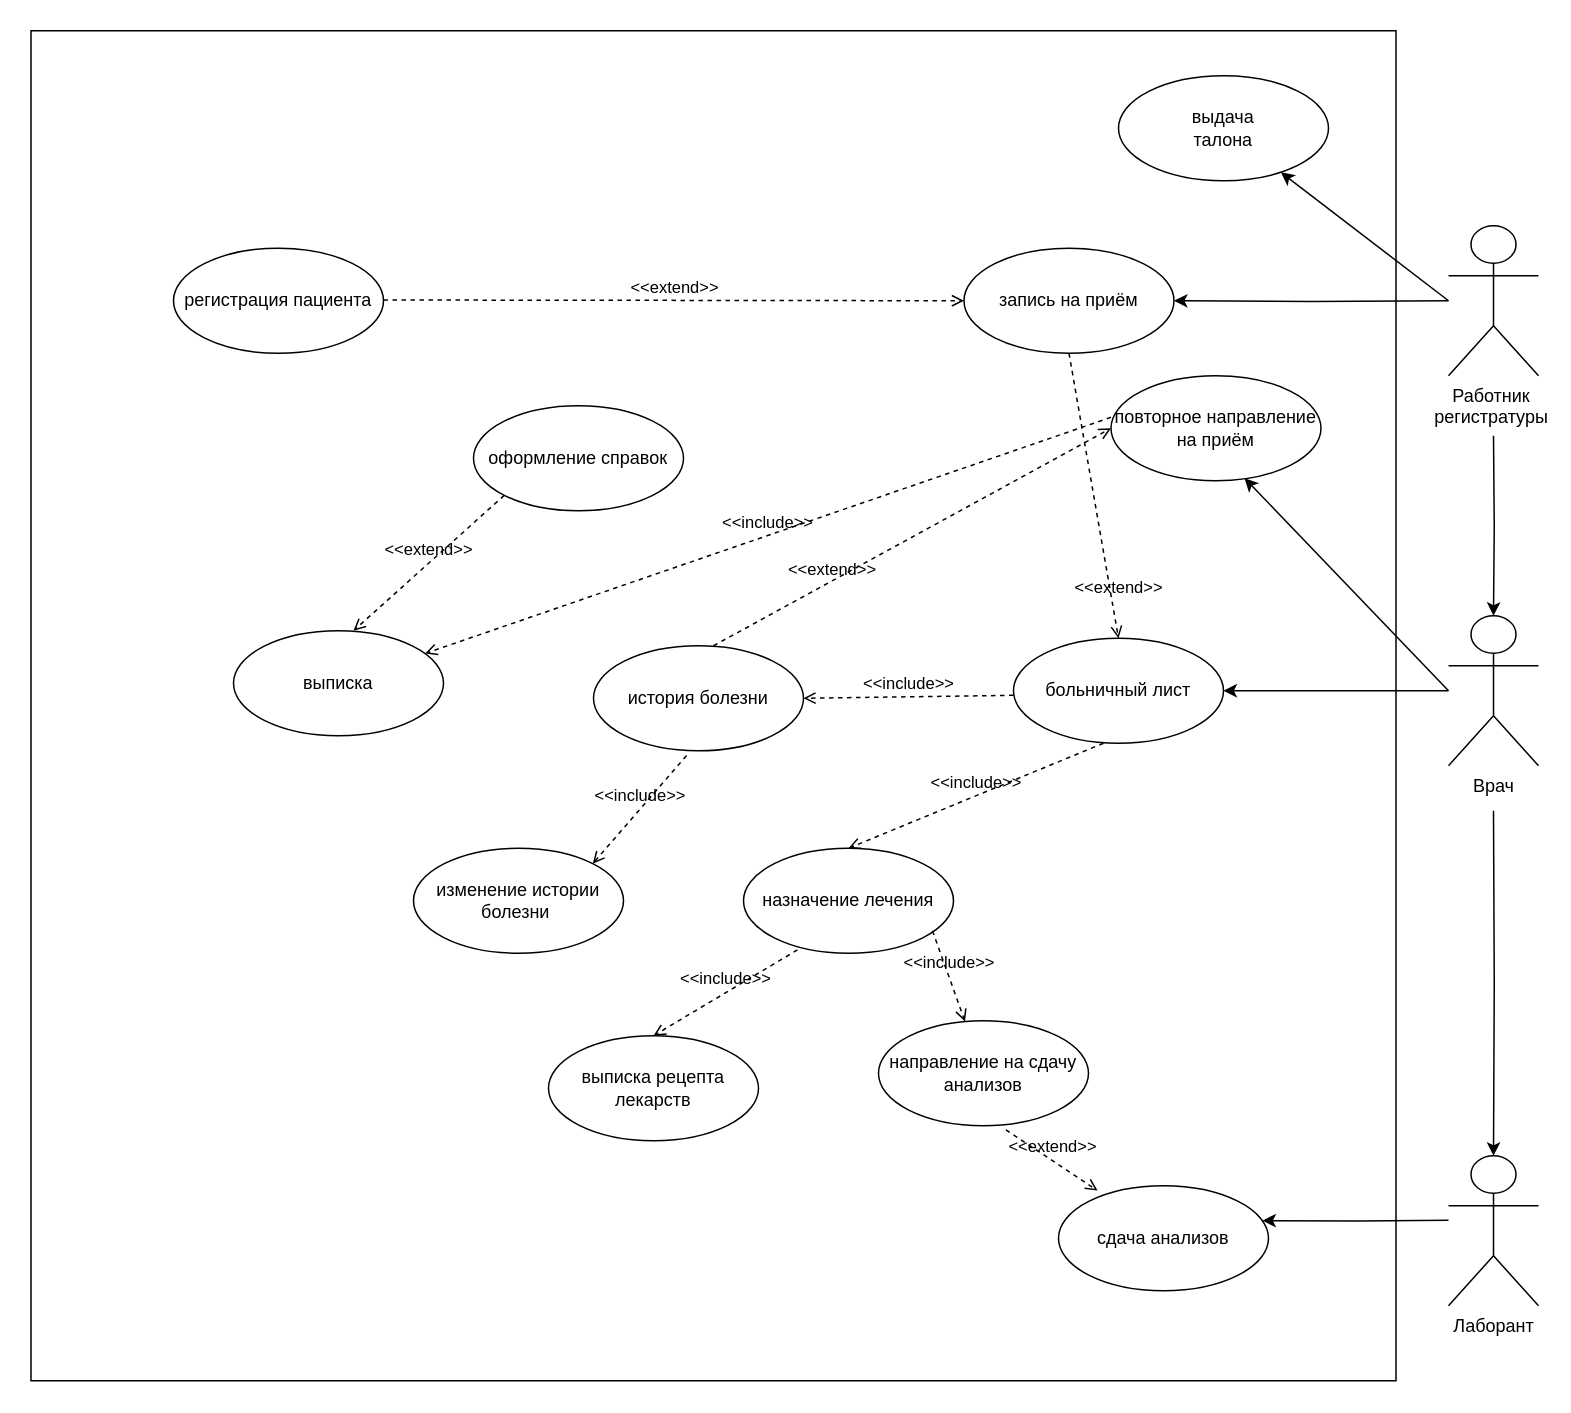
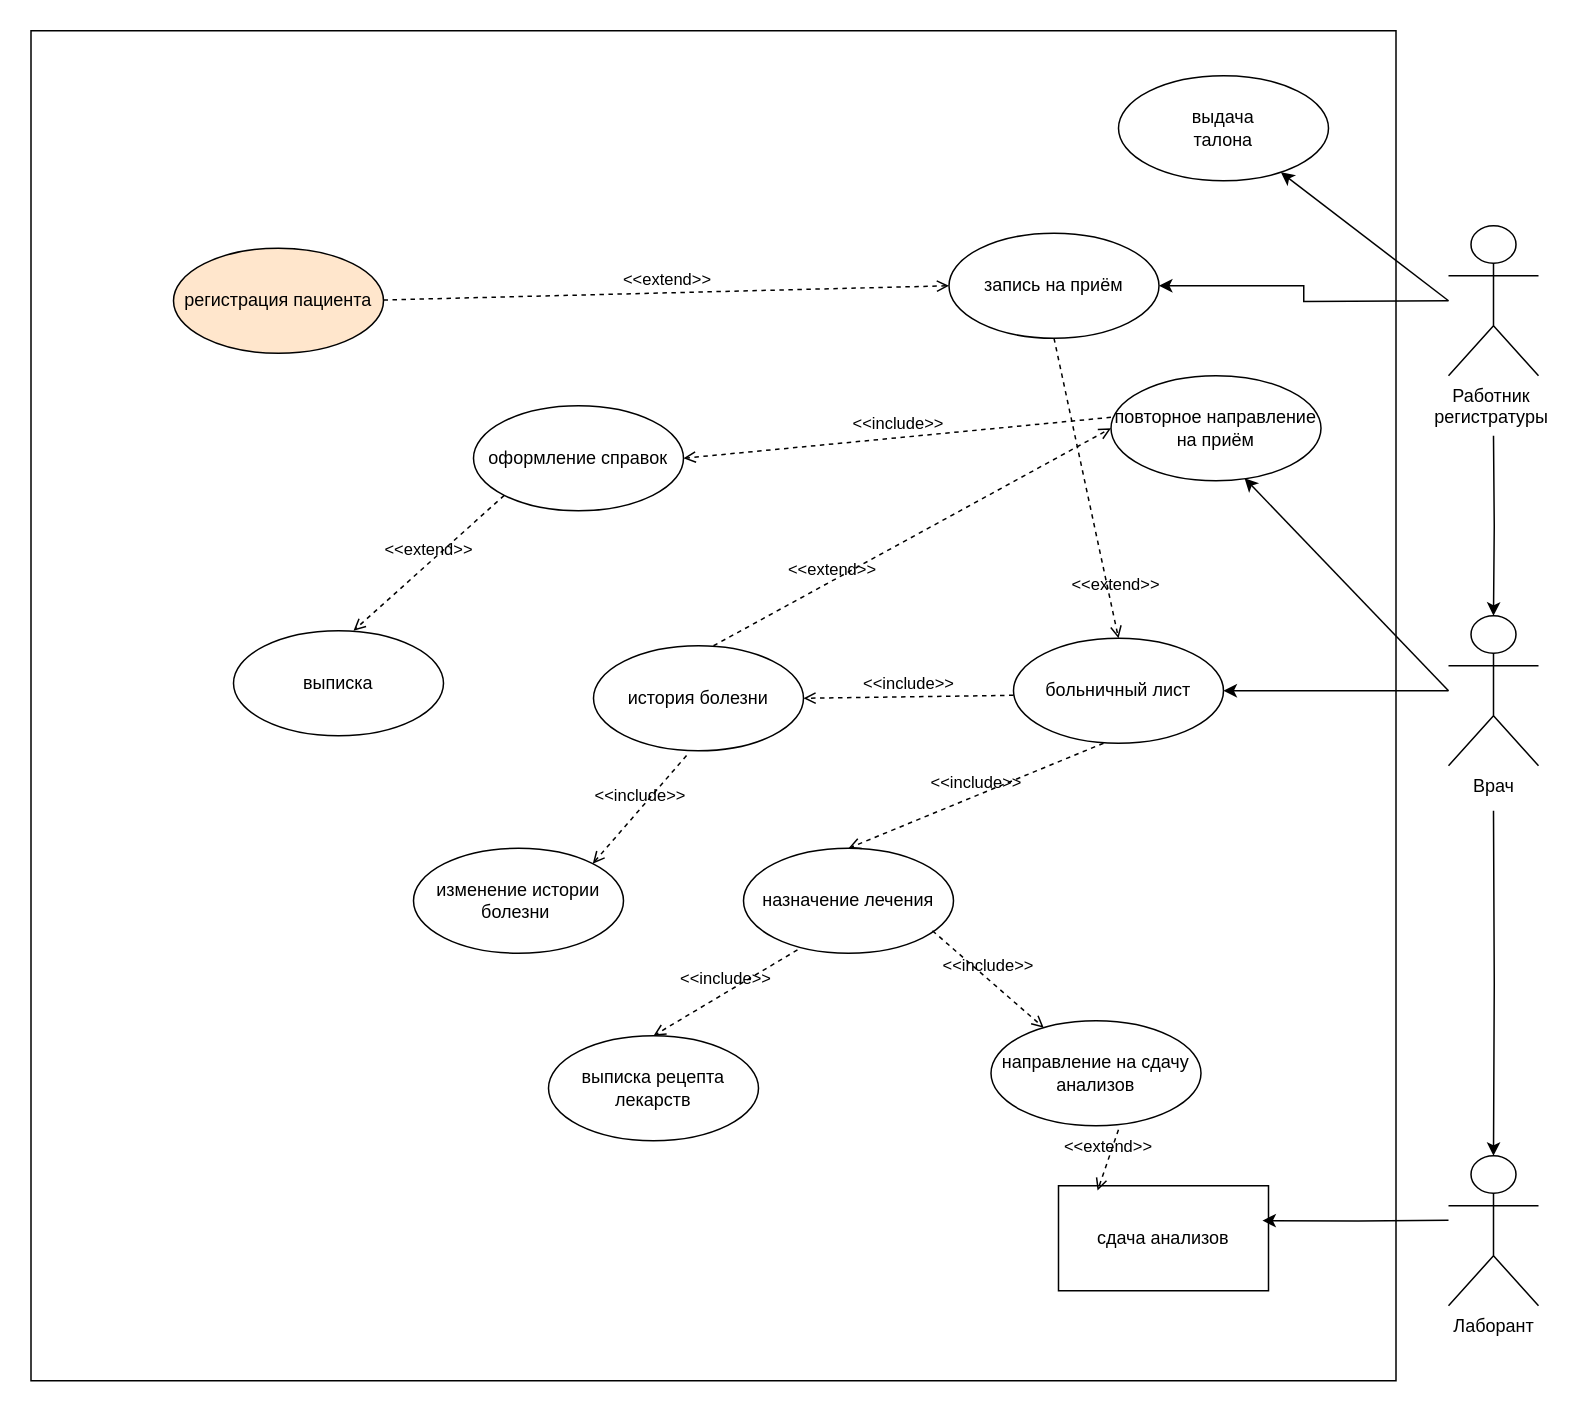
node "регистрация пациента": fillcolor #ffffff -> #ffe6cc
node "запись на приём": moved (1069, 301) -> (1054, 286)
edge "повторное направление на приём" -> "выписка": now "повторное направление на приём" -> "оформление справок"
node "направление на сдачу анализов": moved (983, 1073) -> (1096, 1073)
node "сдача анализов": shape ellipse -> rectangle
